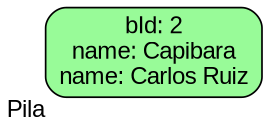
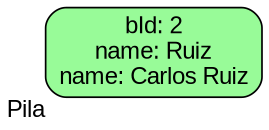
node "bId: 2 name: Capibara name: Carlos Ruiz Pila": label "bId: 2 name: Capibara name: Carlos Ruiz Pila" -> "bId: 2 name: Ruiz name: Carlos Ruiz Pila"
